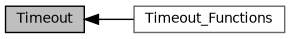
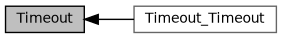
node "Timeout_Functions": label "Timeout_Functions" -> "Timeout_Timeout"
